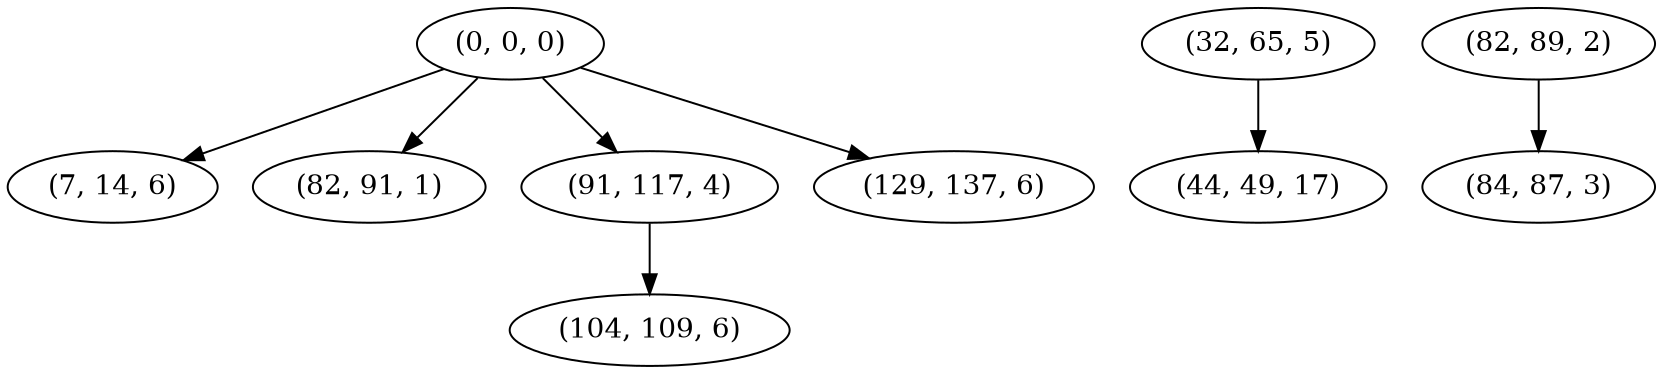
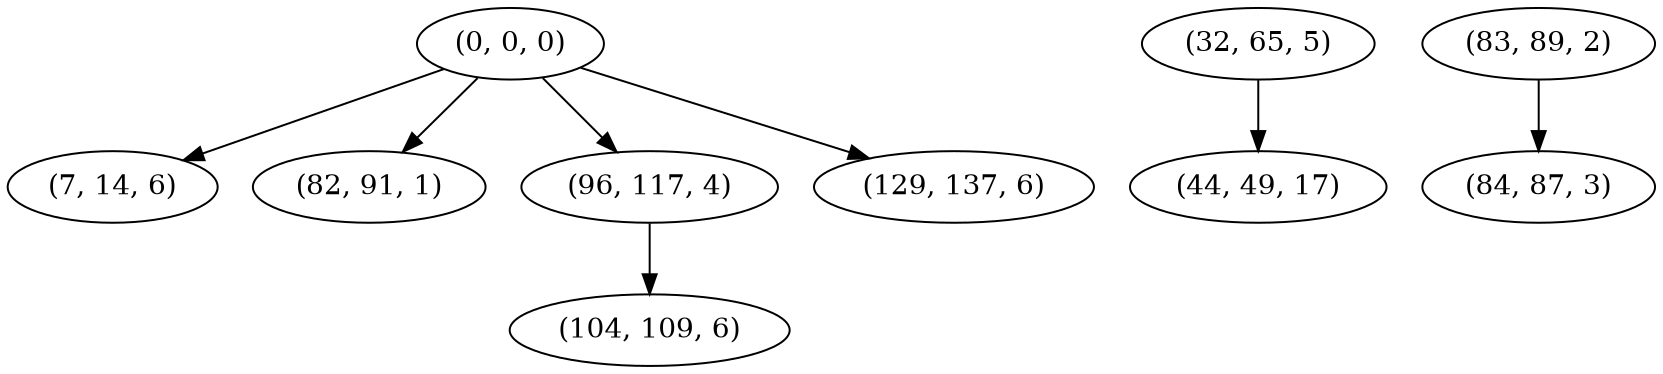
node "(82, 89, 2)": label "(82, 89, 2)" -> "(83, 89, 2)"
node "(91, 117, 4)": label "(91, 117, 4)" -> "(96, 117, 4)"
